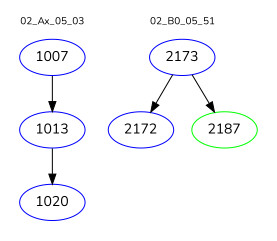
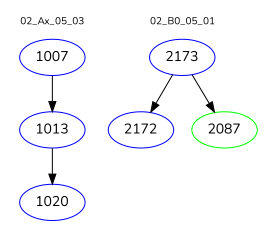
cluster "02_B0_05_51": label "02_B0_05_51" -> "02_B0_05_01"
node "2187": label "2187" -> "2087"
